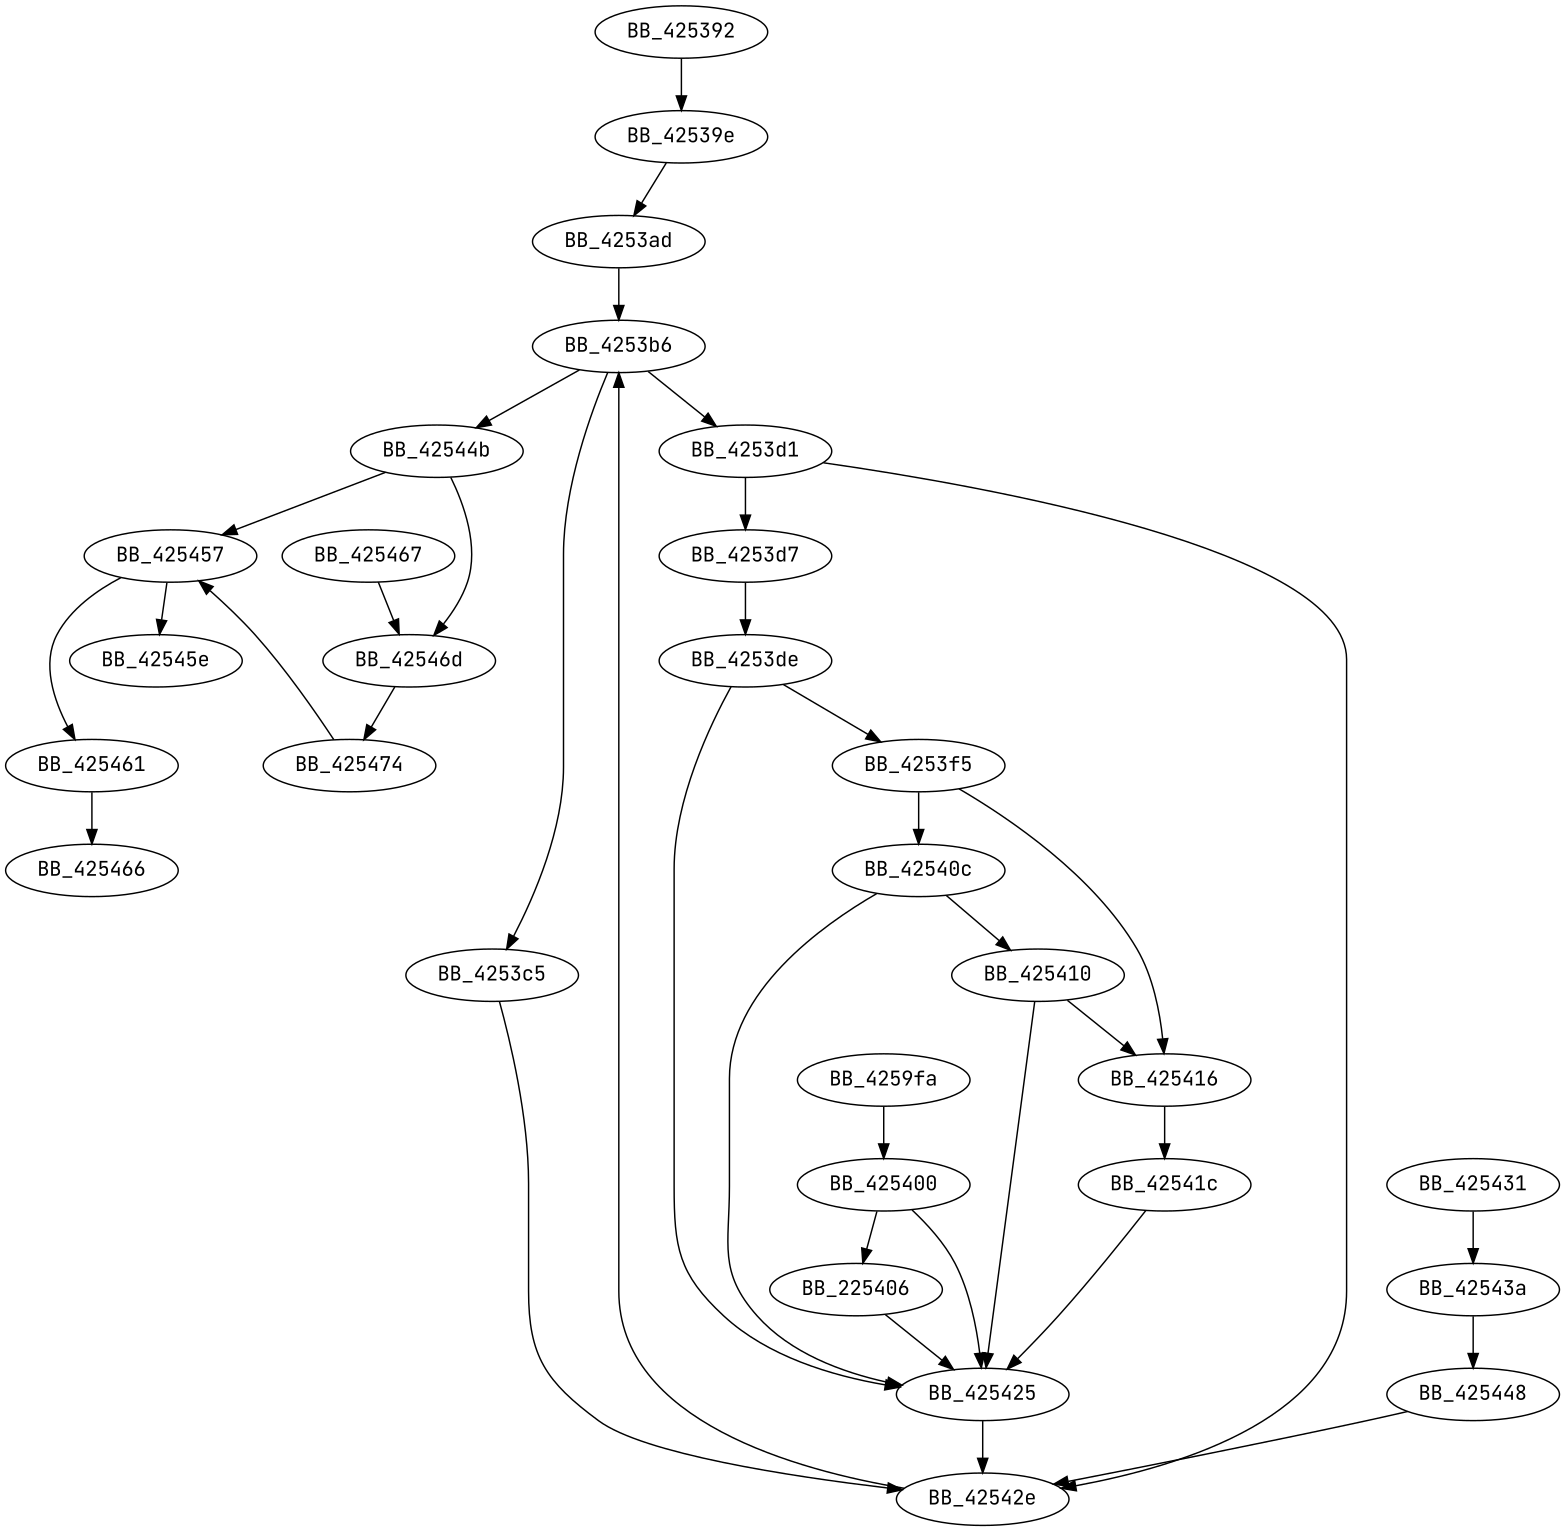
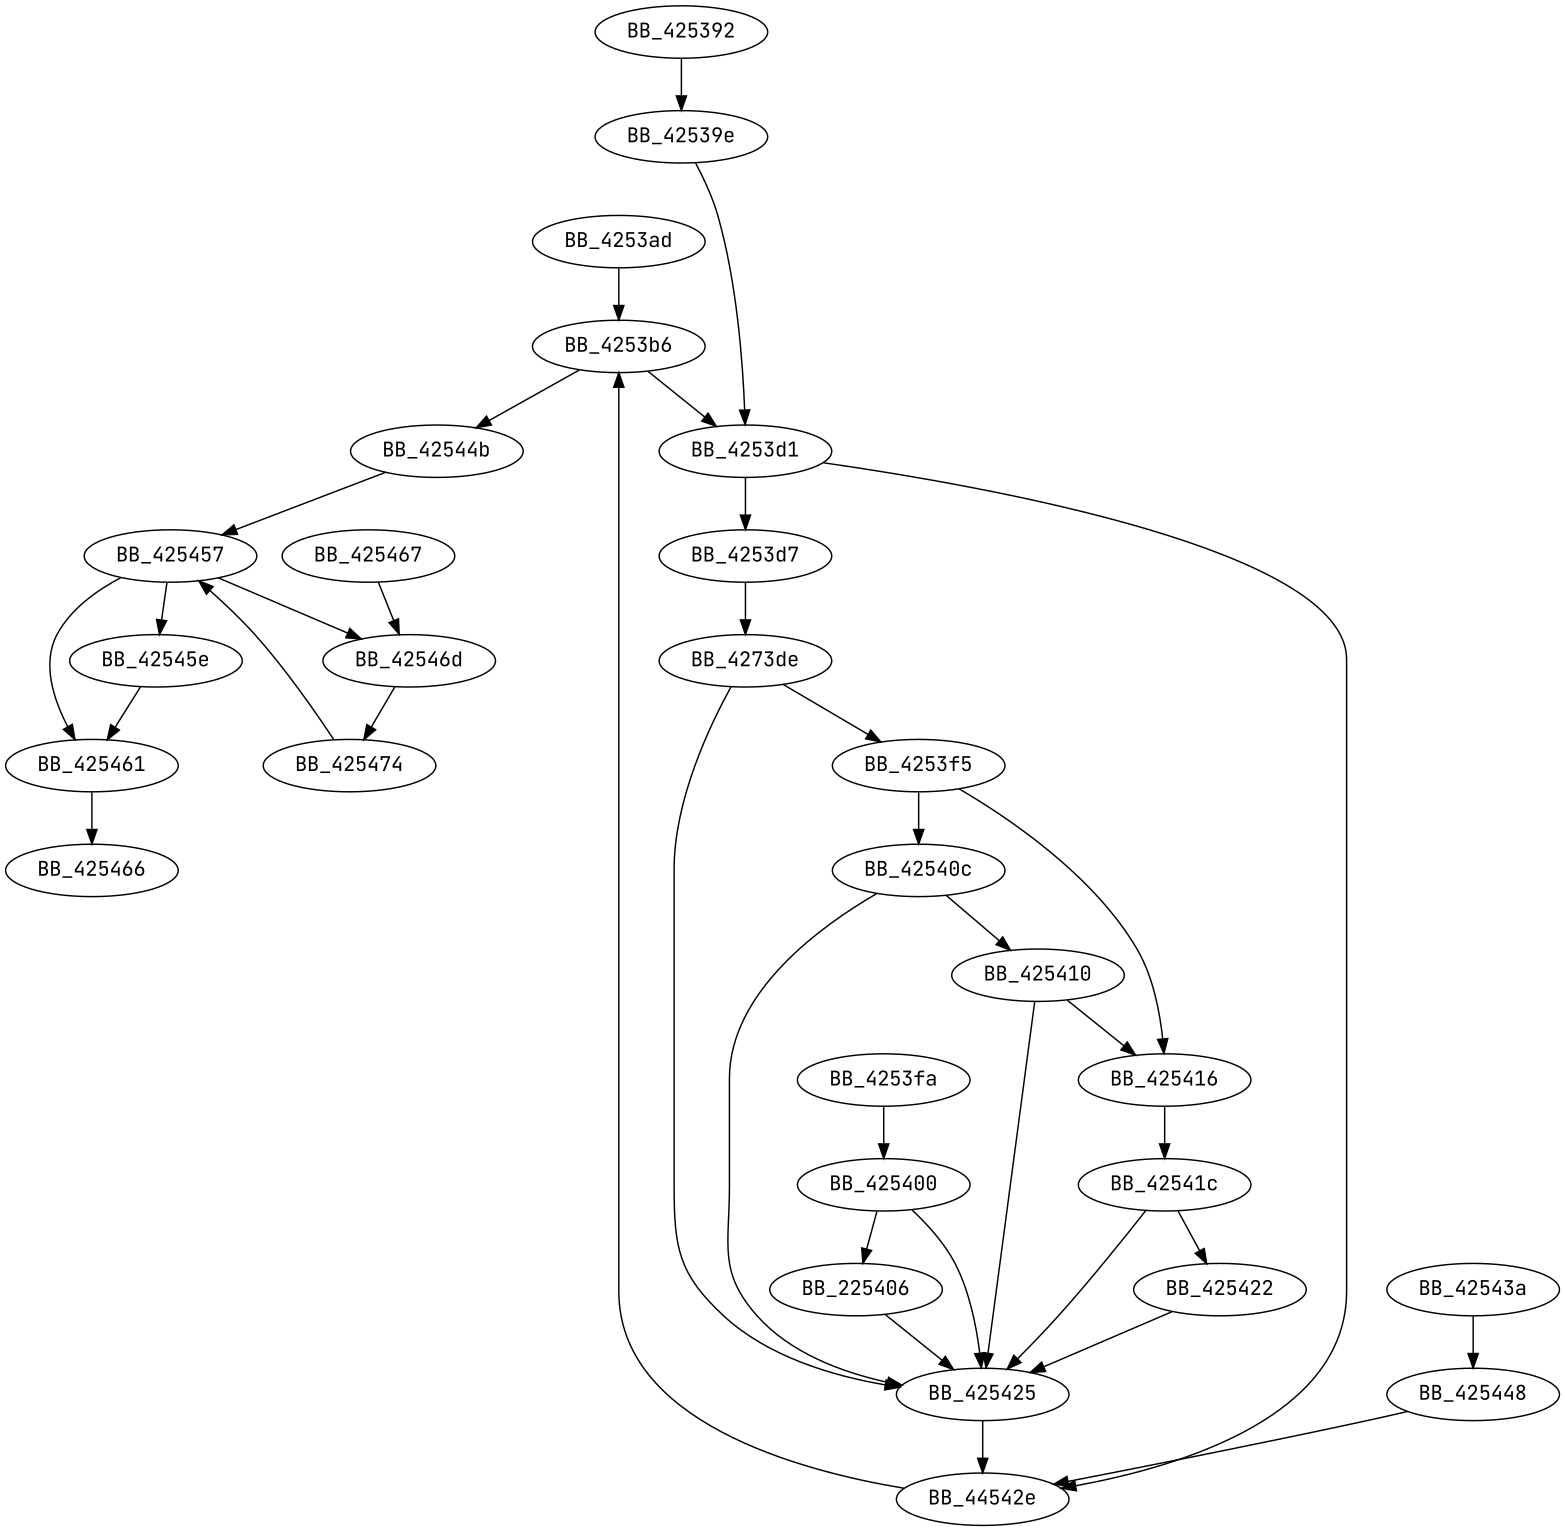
edge "BB_42539e" -> "BB_4253ad": now "BB_42539e" -> "BB_4253d1"
edge "BB_42544b" -> "BB_42546d": now "BB_425457" -> "BB_42546d"
node "BB_4253de": label "BB_4253de" -> "BB_4273de"
edge "BB_42545e" -> "BB_425461": added
node "BB_4253c5": removed
node "BB_4259fa": label "BB_4259fa" -> "BB_4253fa"
node "BB_425431": removed
node "BB_425422": added
node "BB_42542e": label "BB_42542e" -> "BB_44542e"
